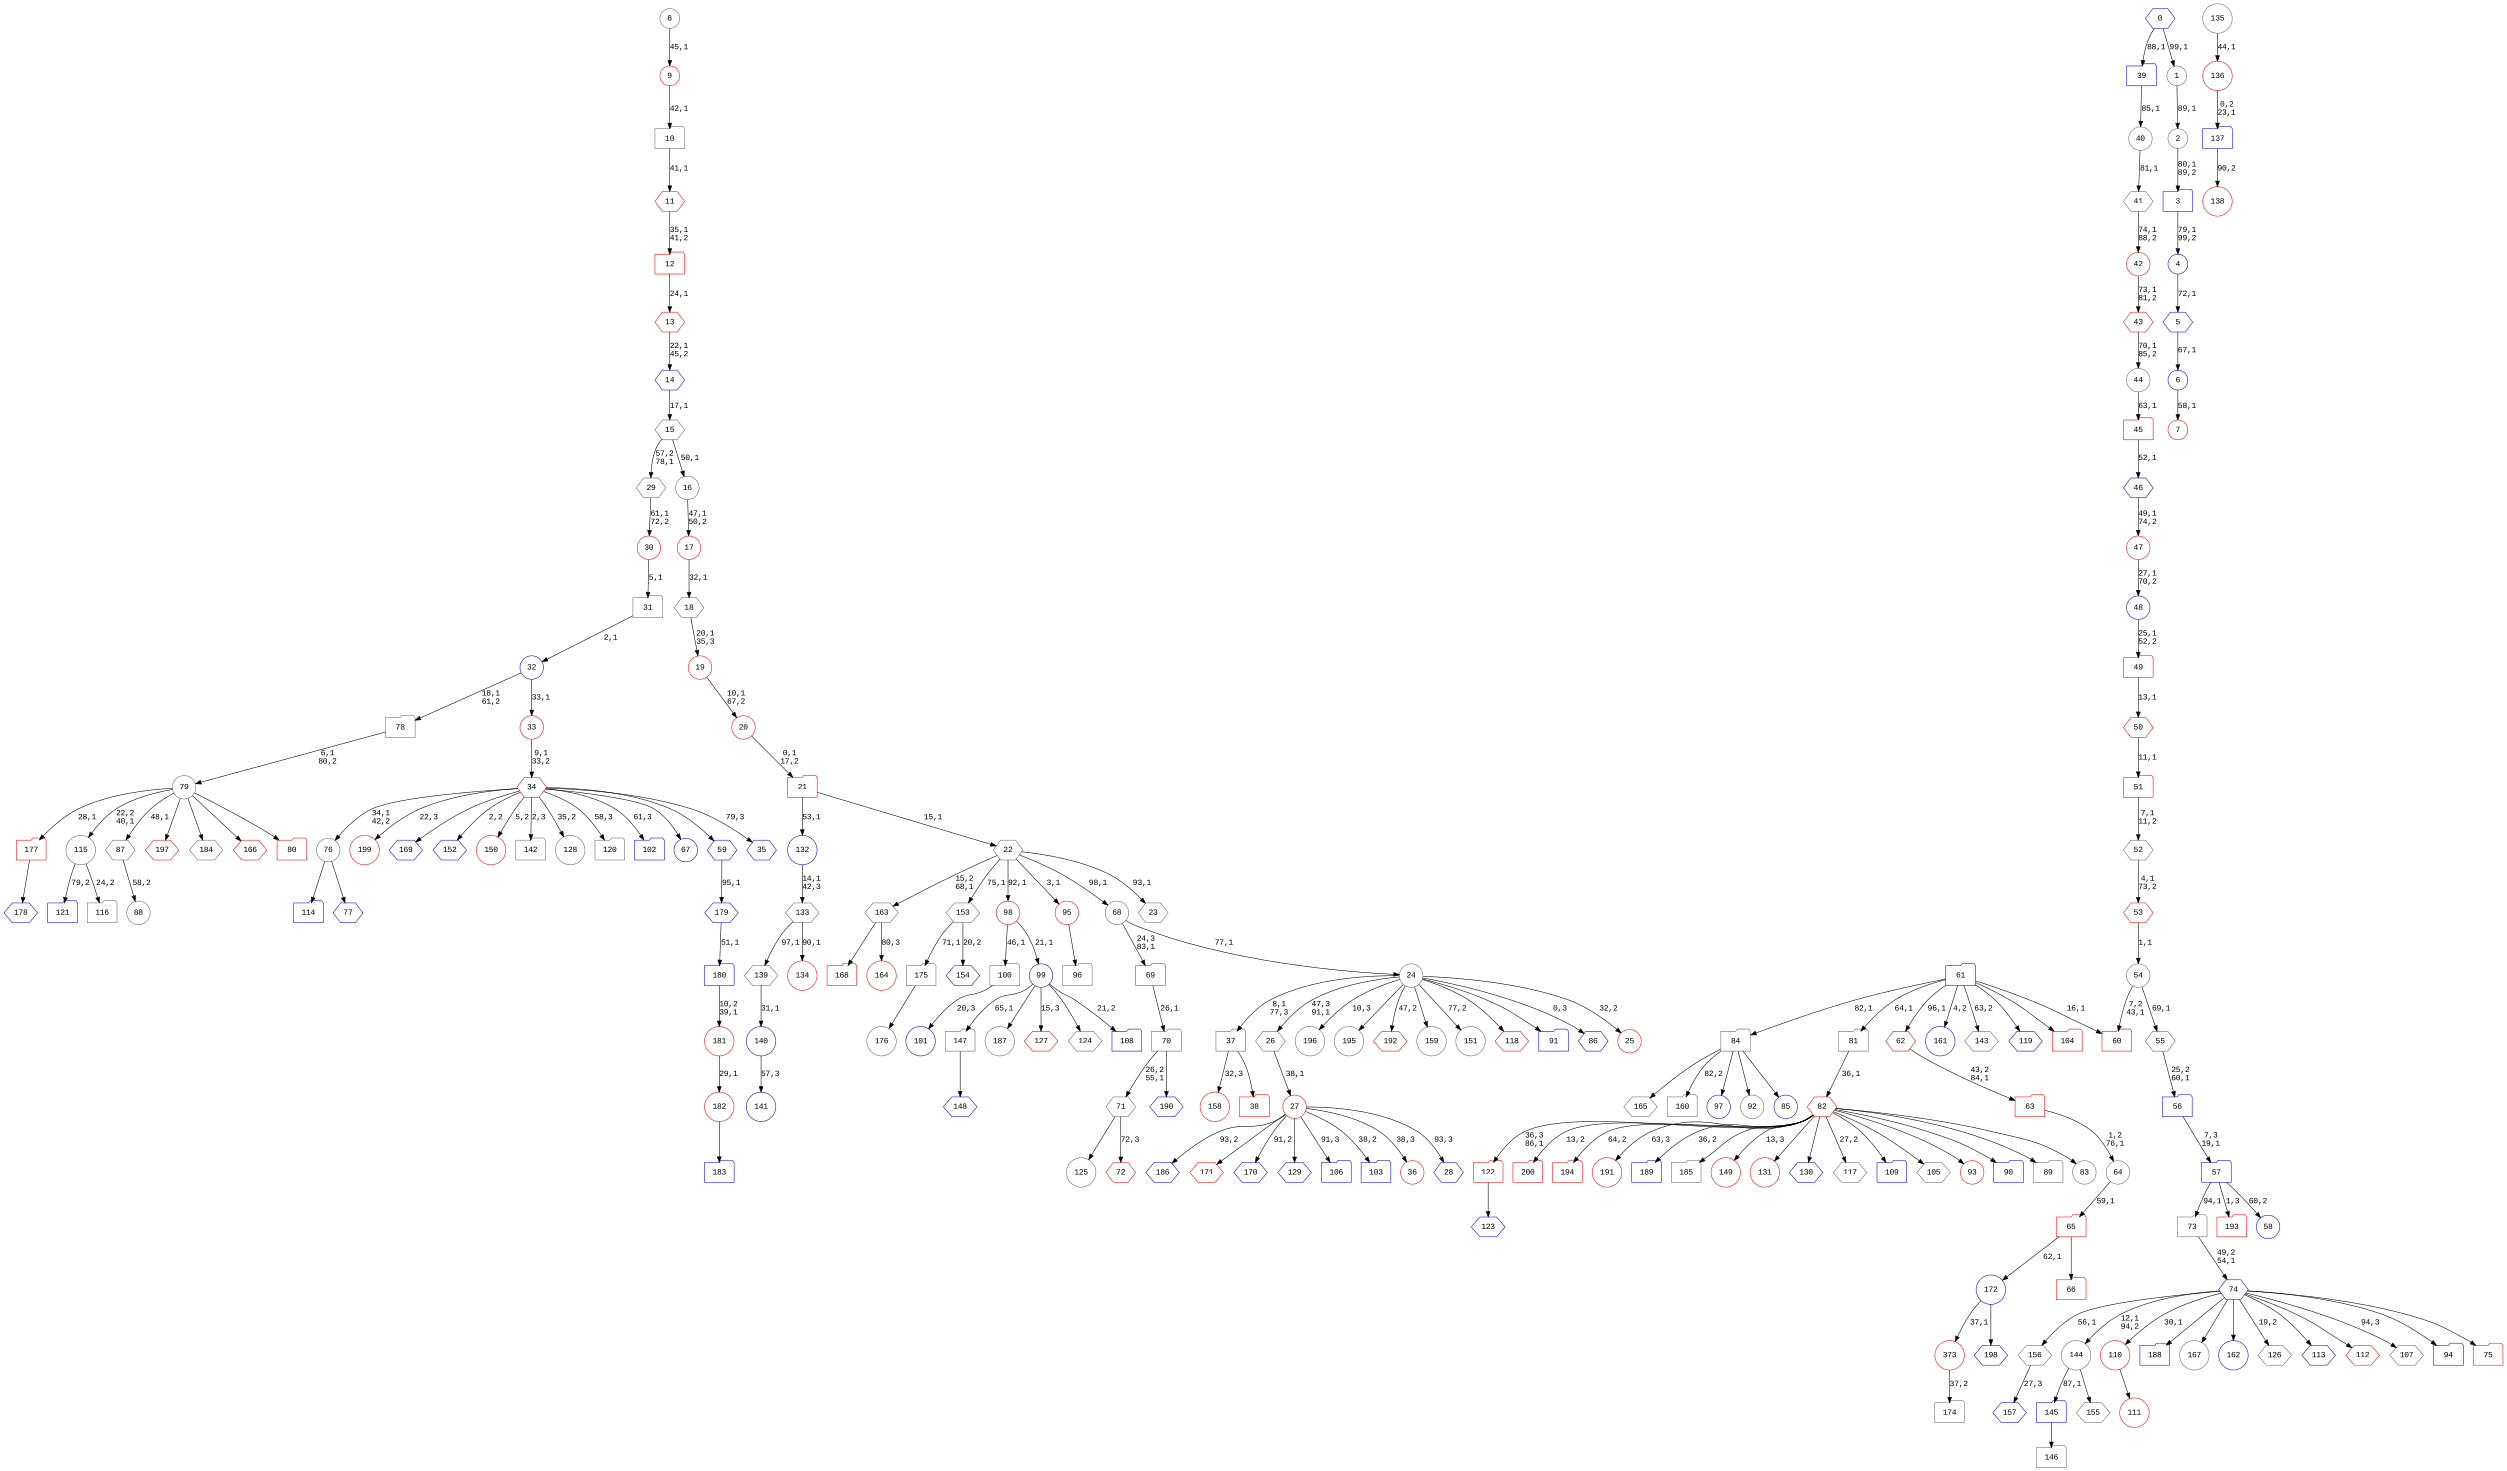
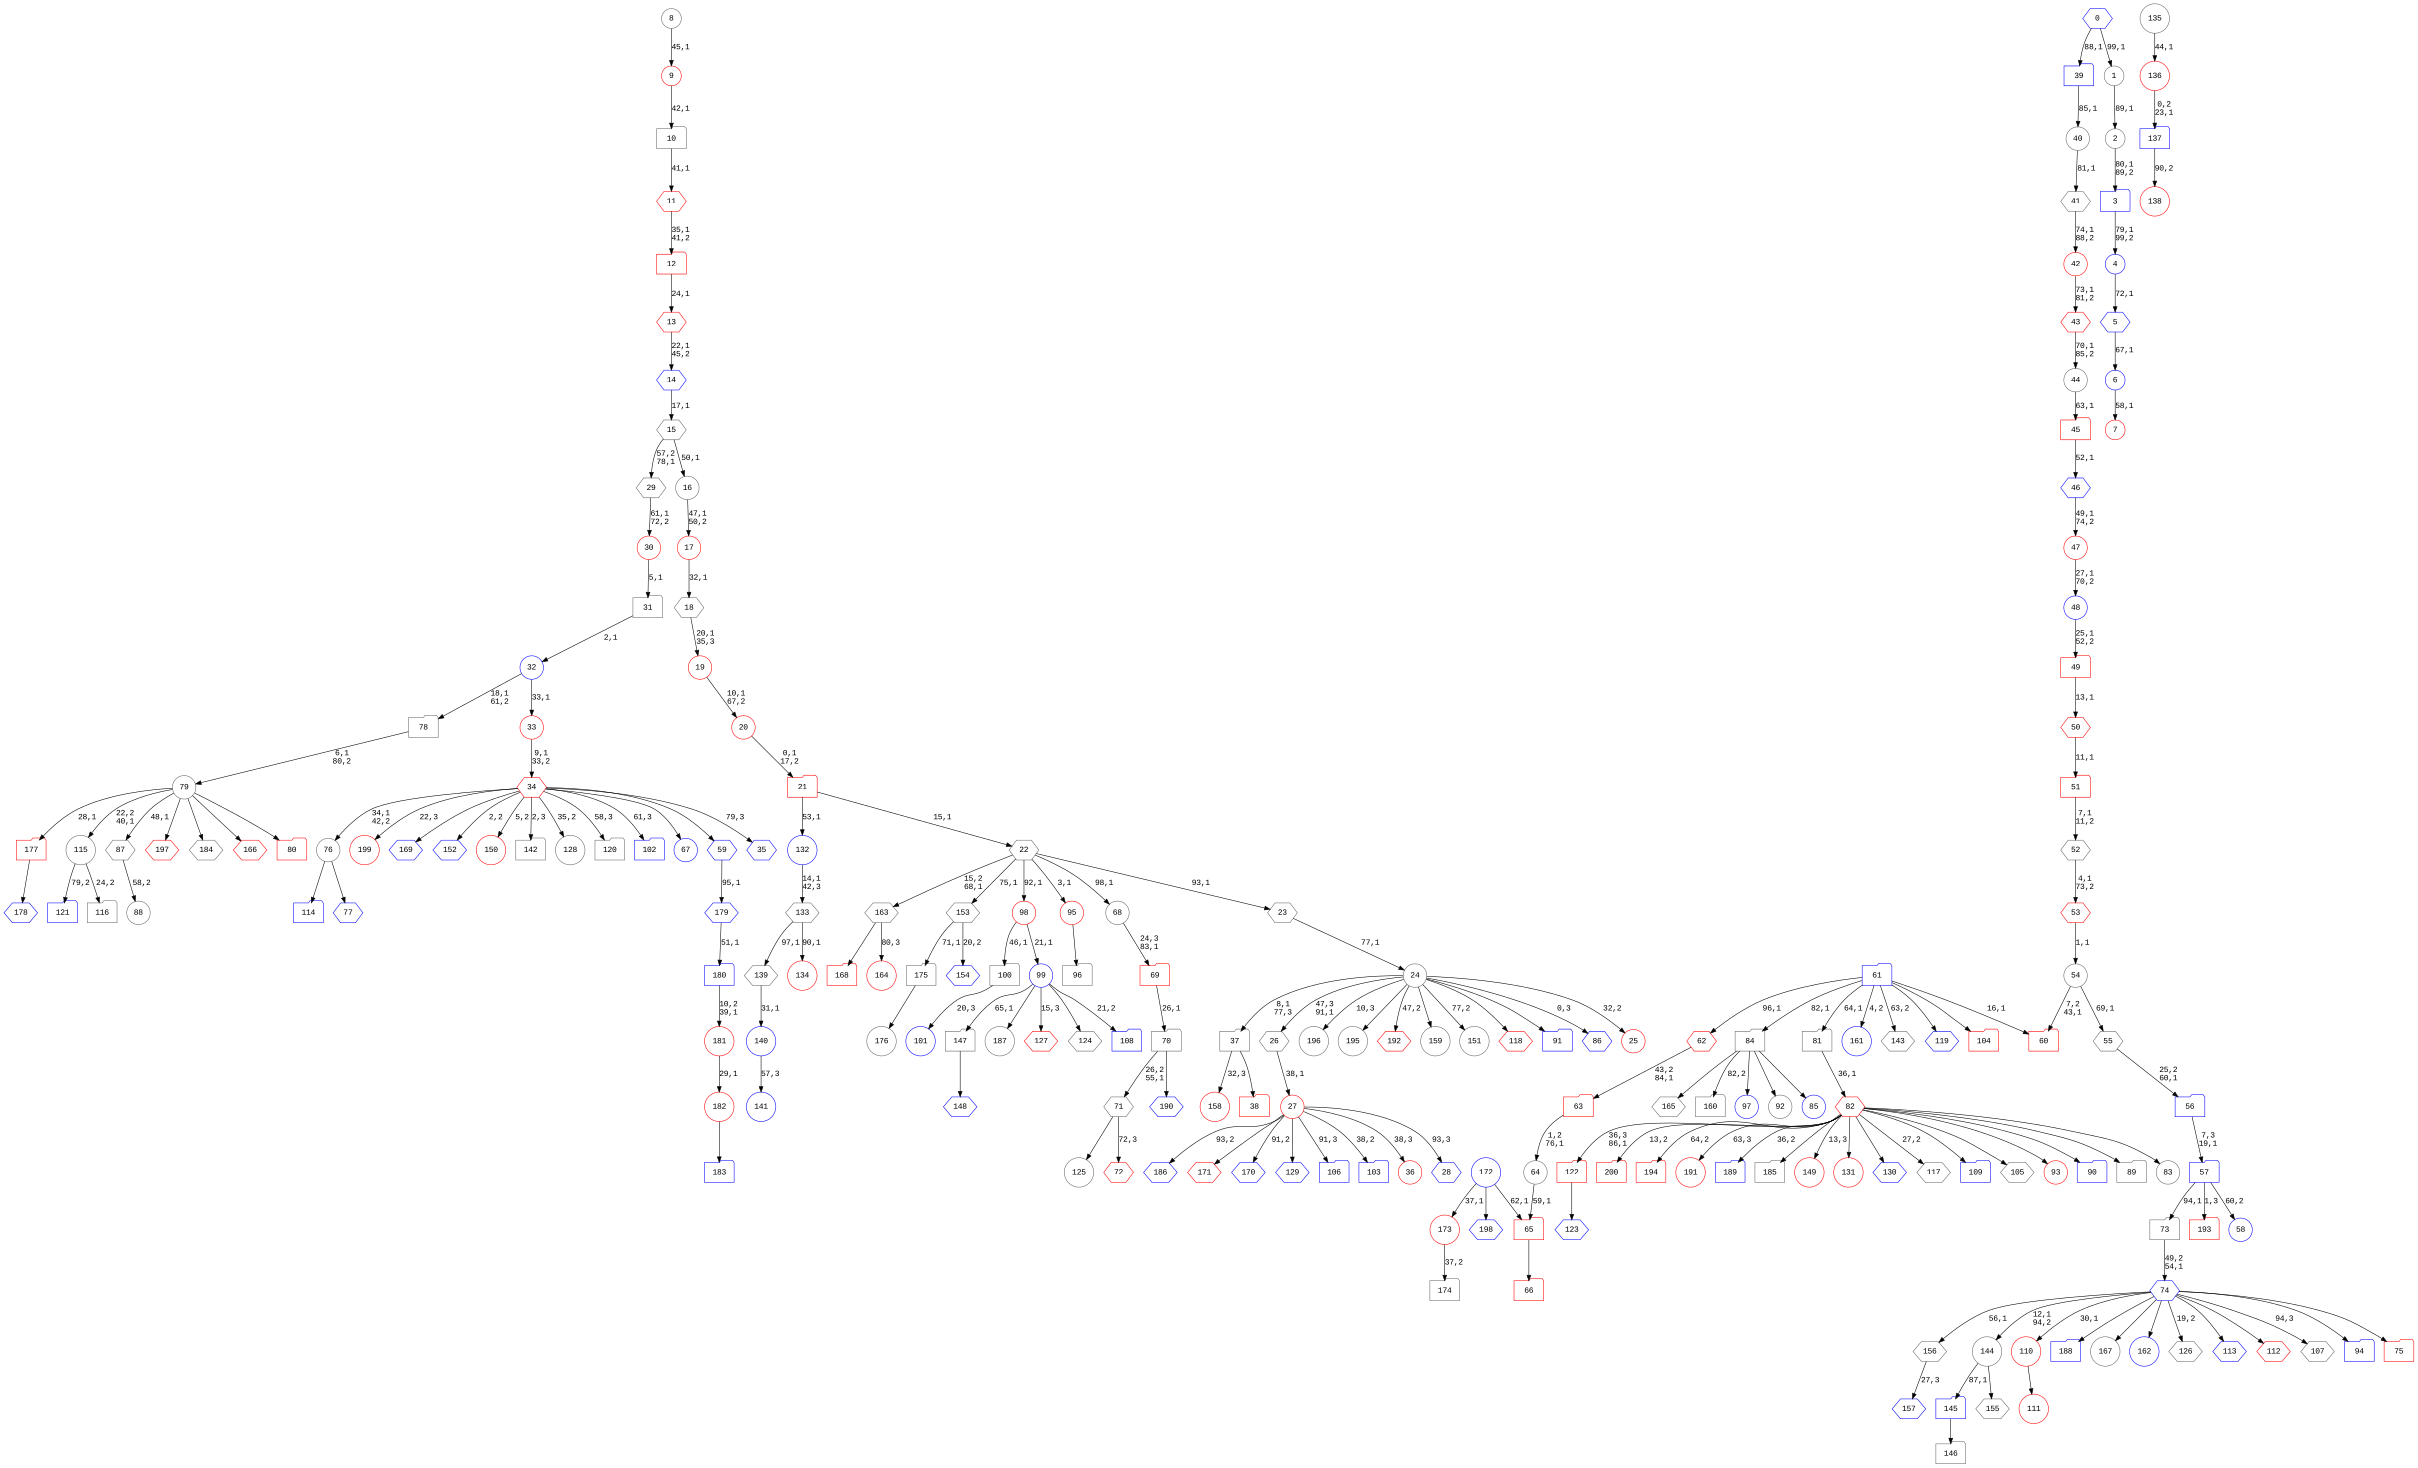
edge "68" -> "24": now "23" -> "24"
edge "65" -> "172": reversed
node "373": label "373" -> "173"
